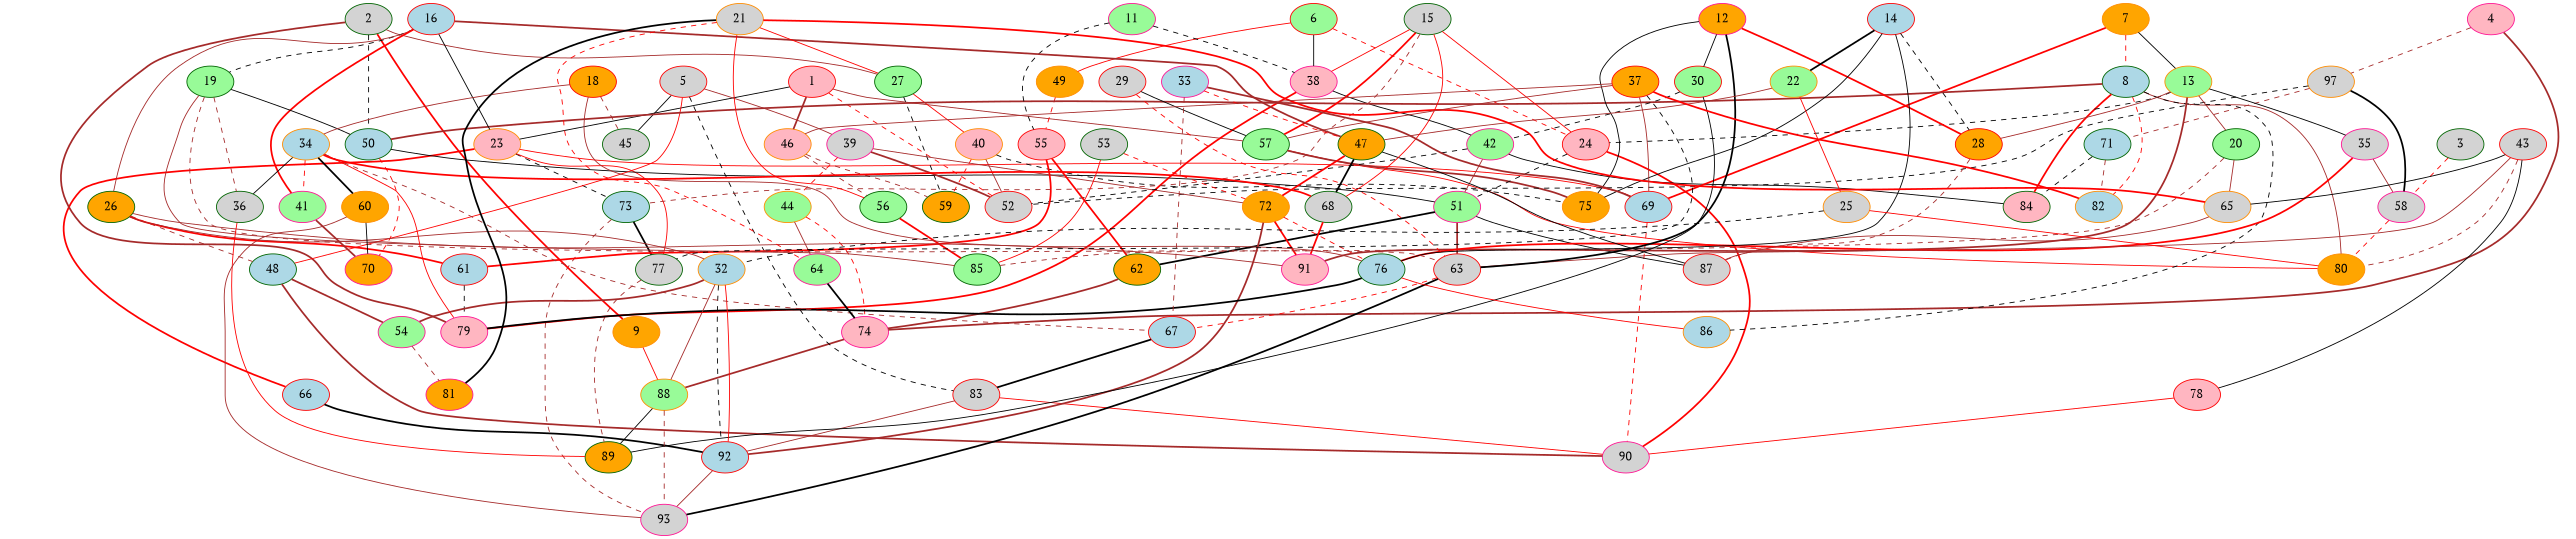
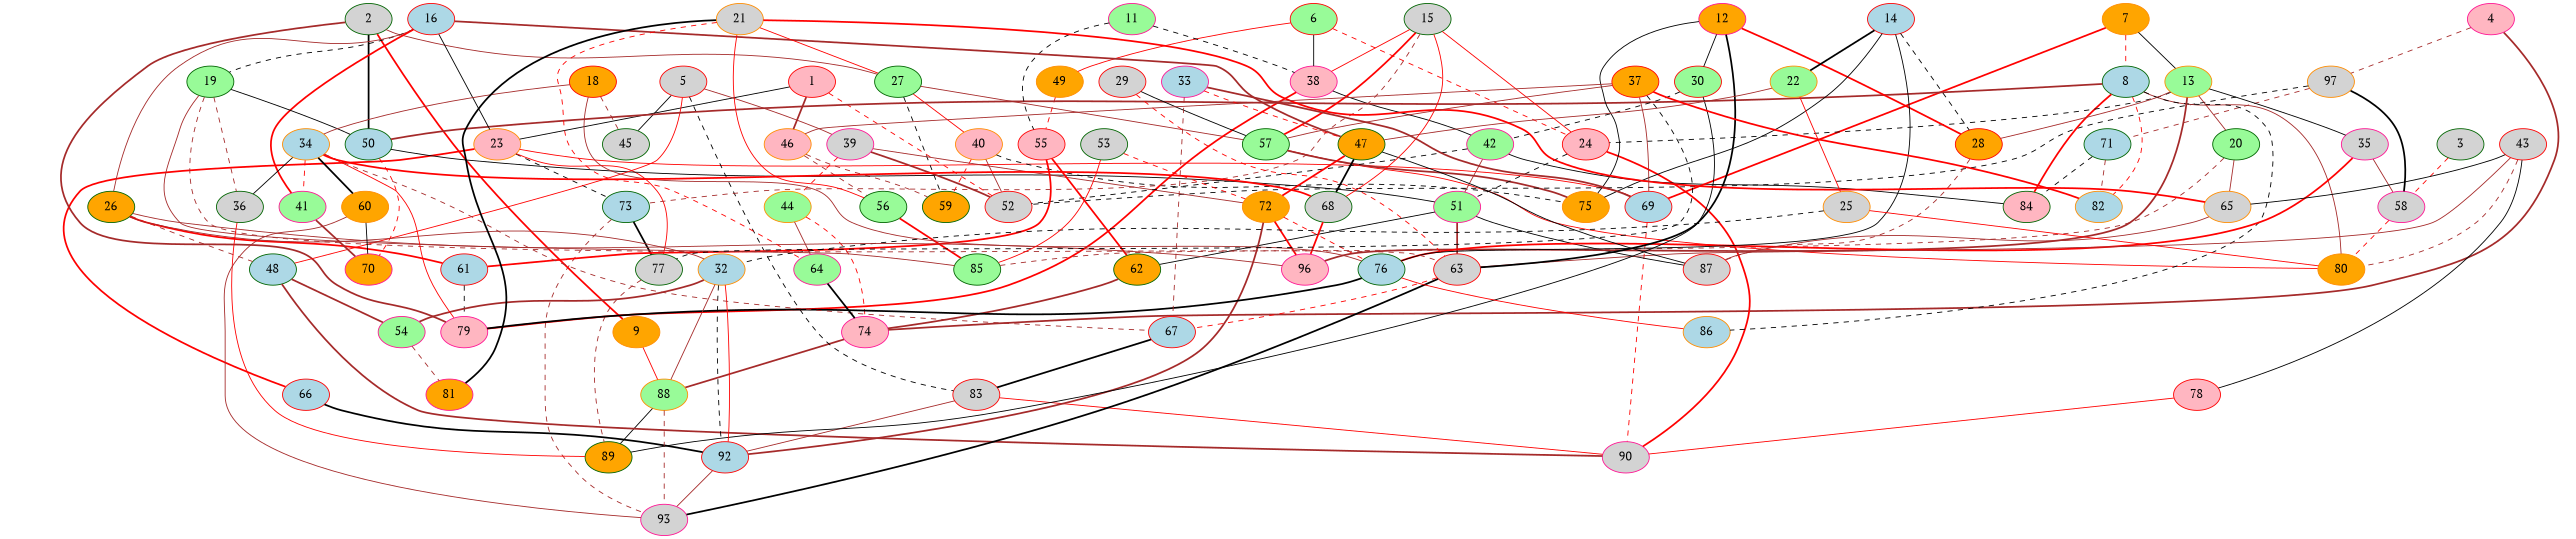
edge "2" -- "50": style dashed -> bold
edge "1" -- "57": now "27" -- "57"
edge "51" -- "62": style bold -> solid
node "91": label "91" -> "96"
